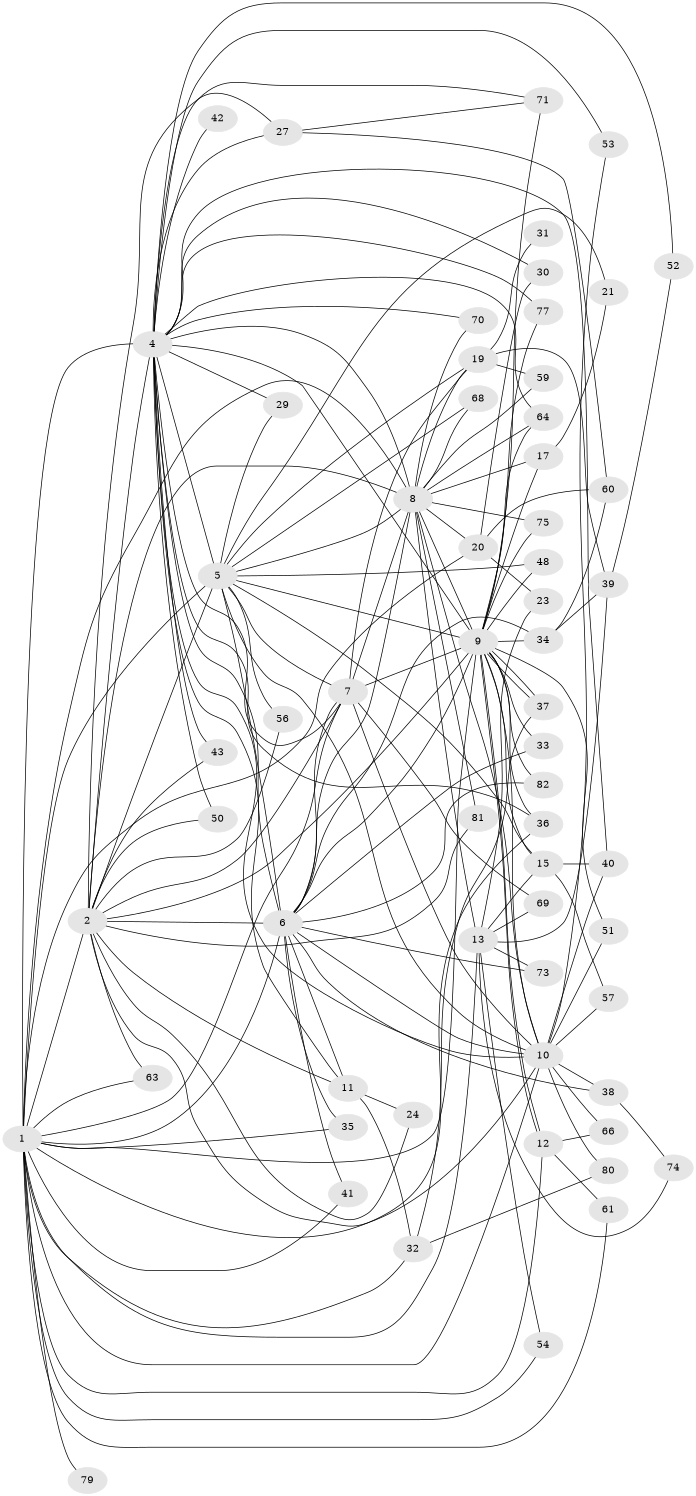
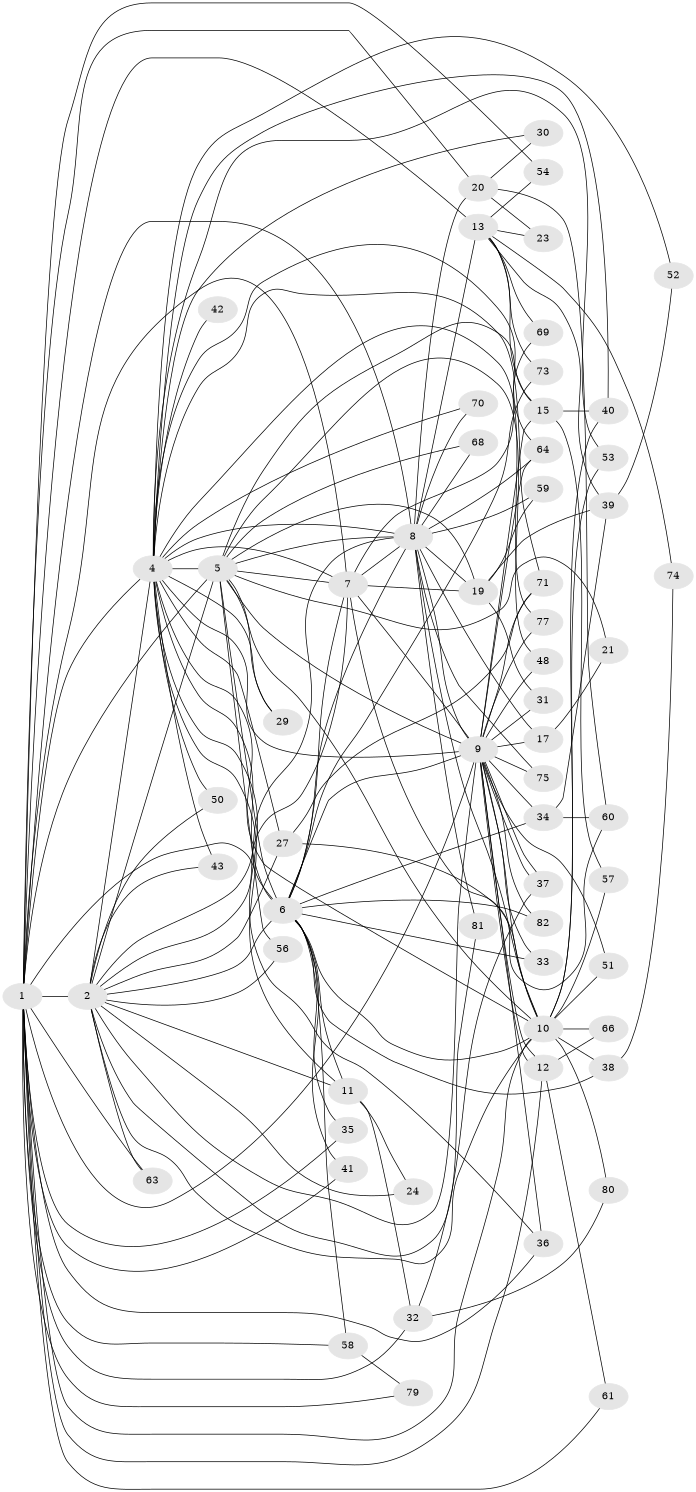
edge "31" -- "9": added
node "58": added
